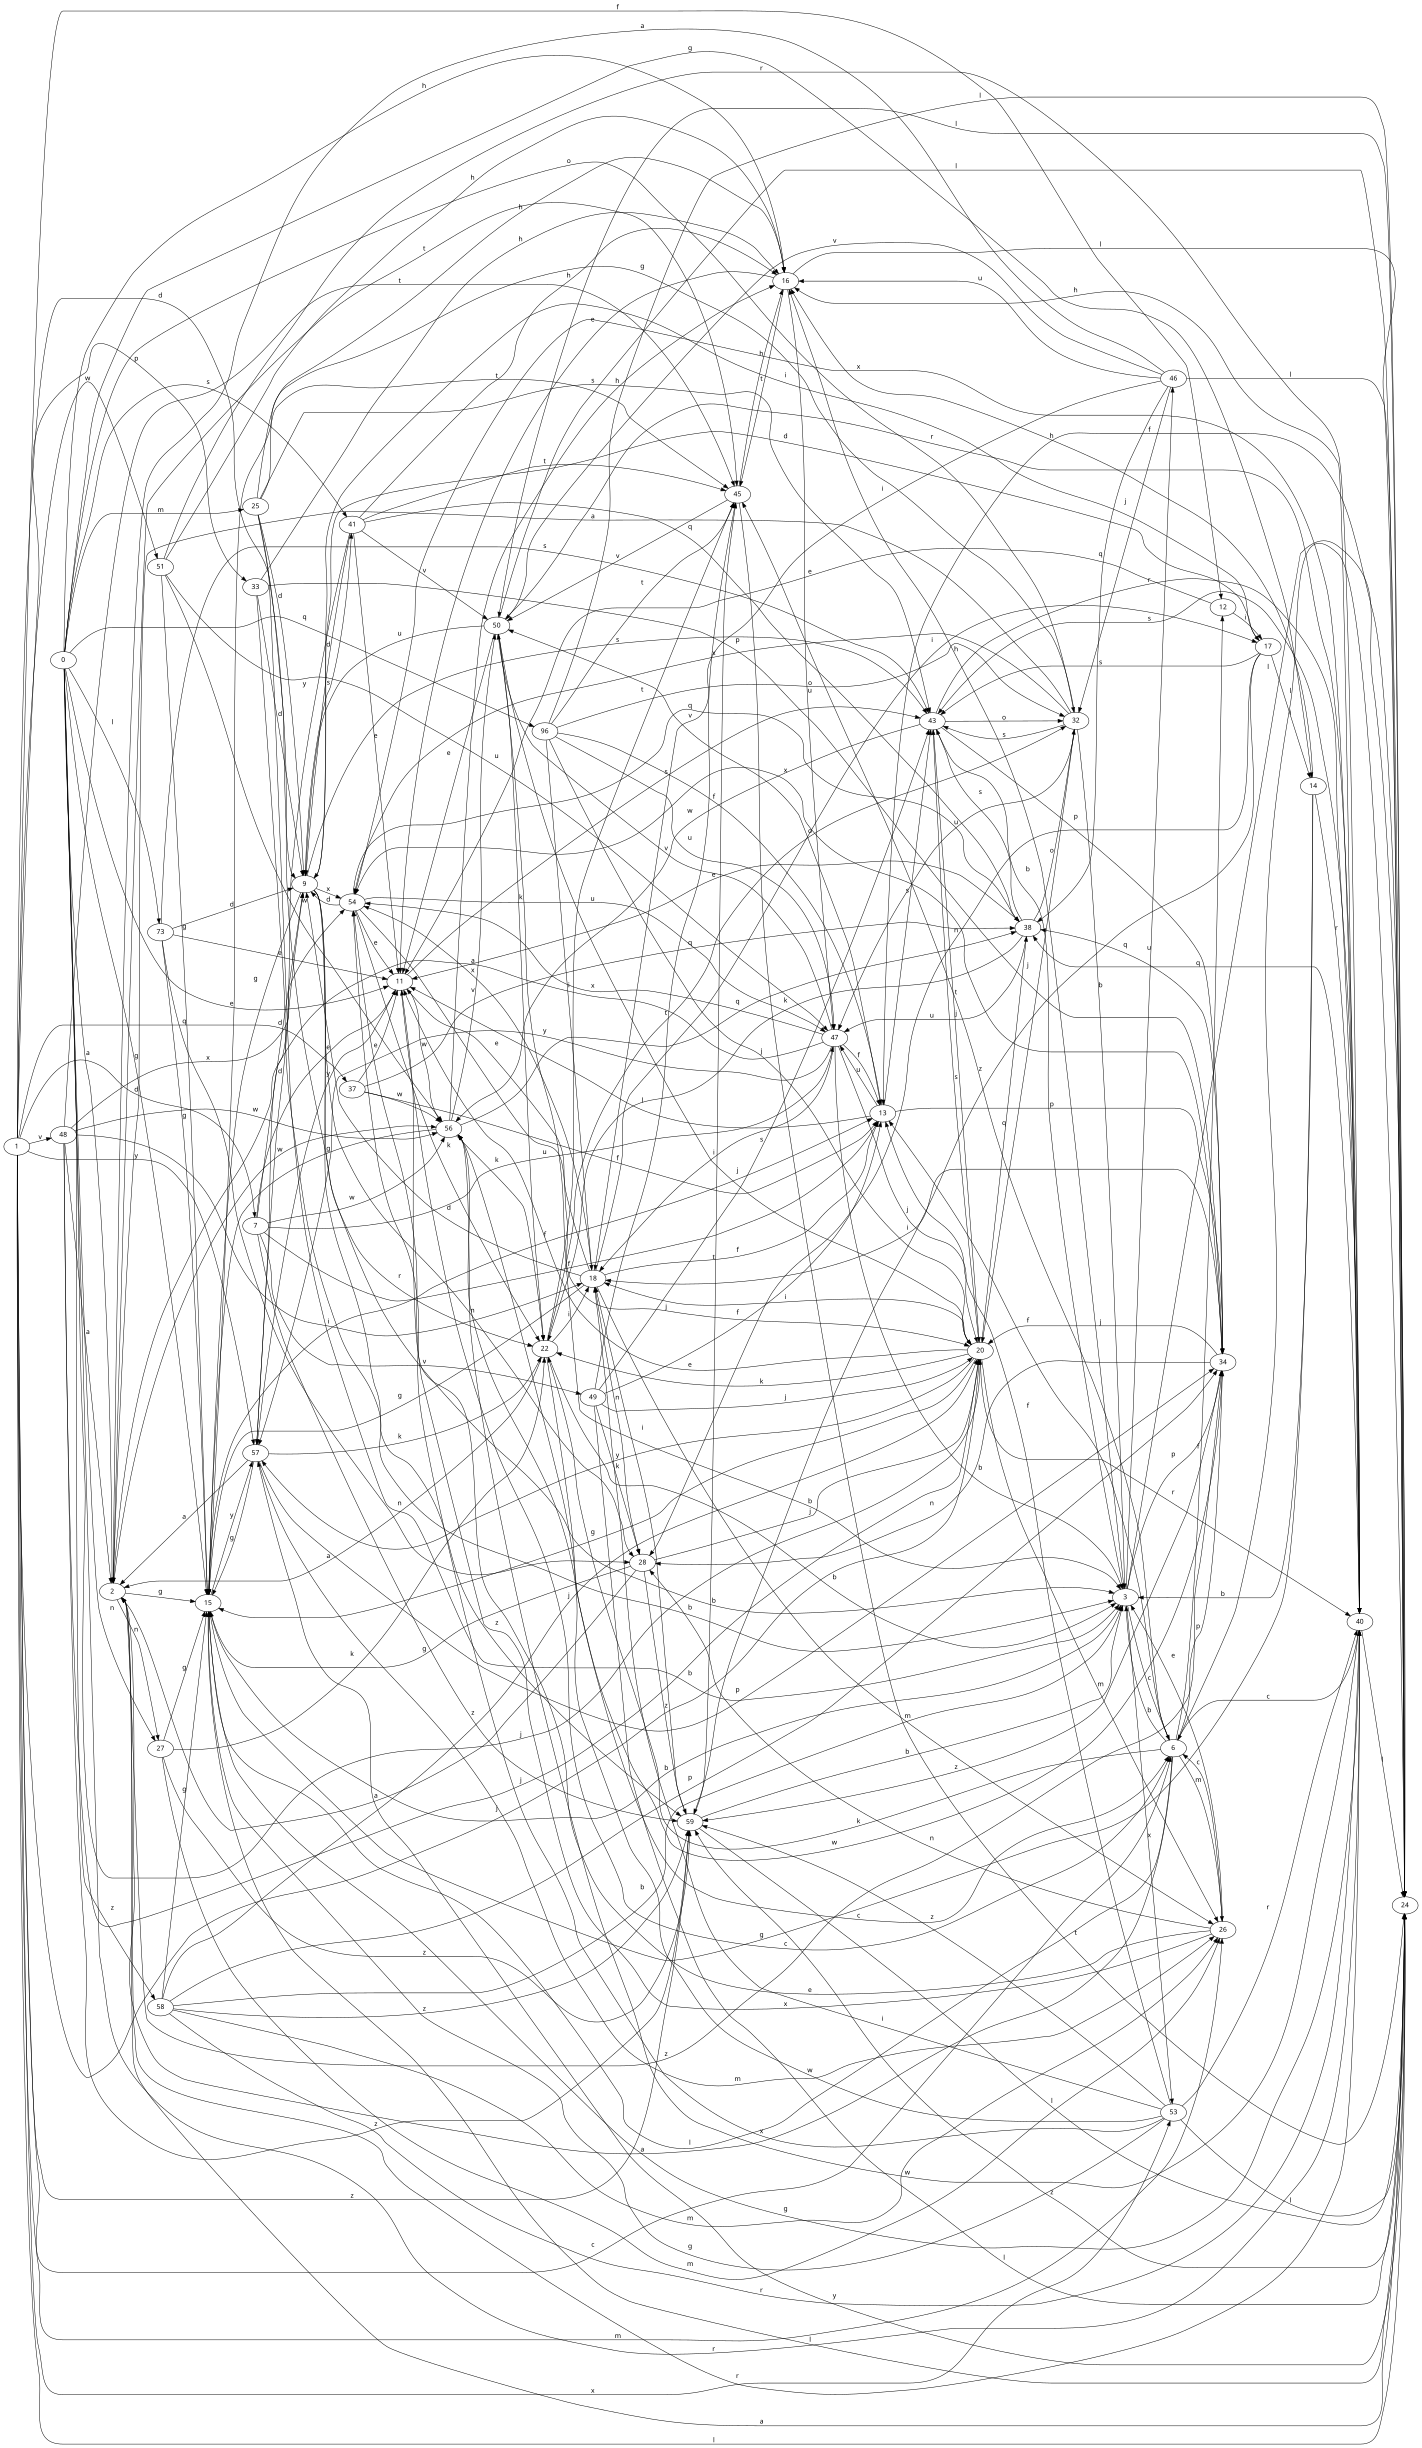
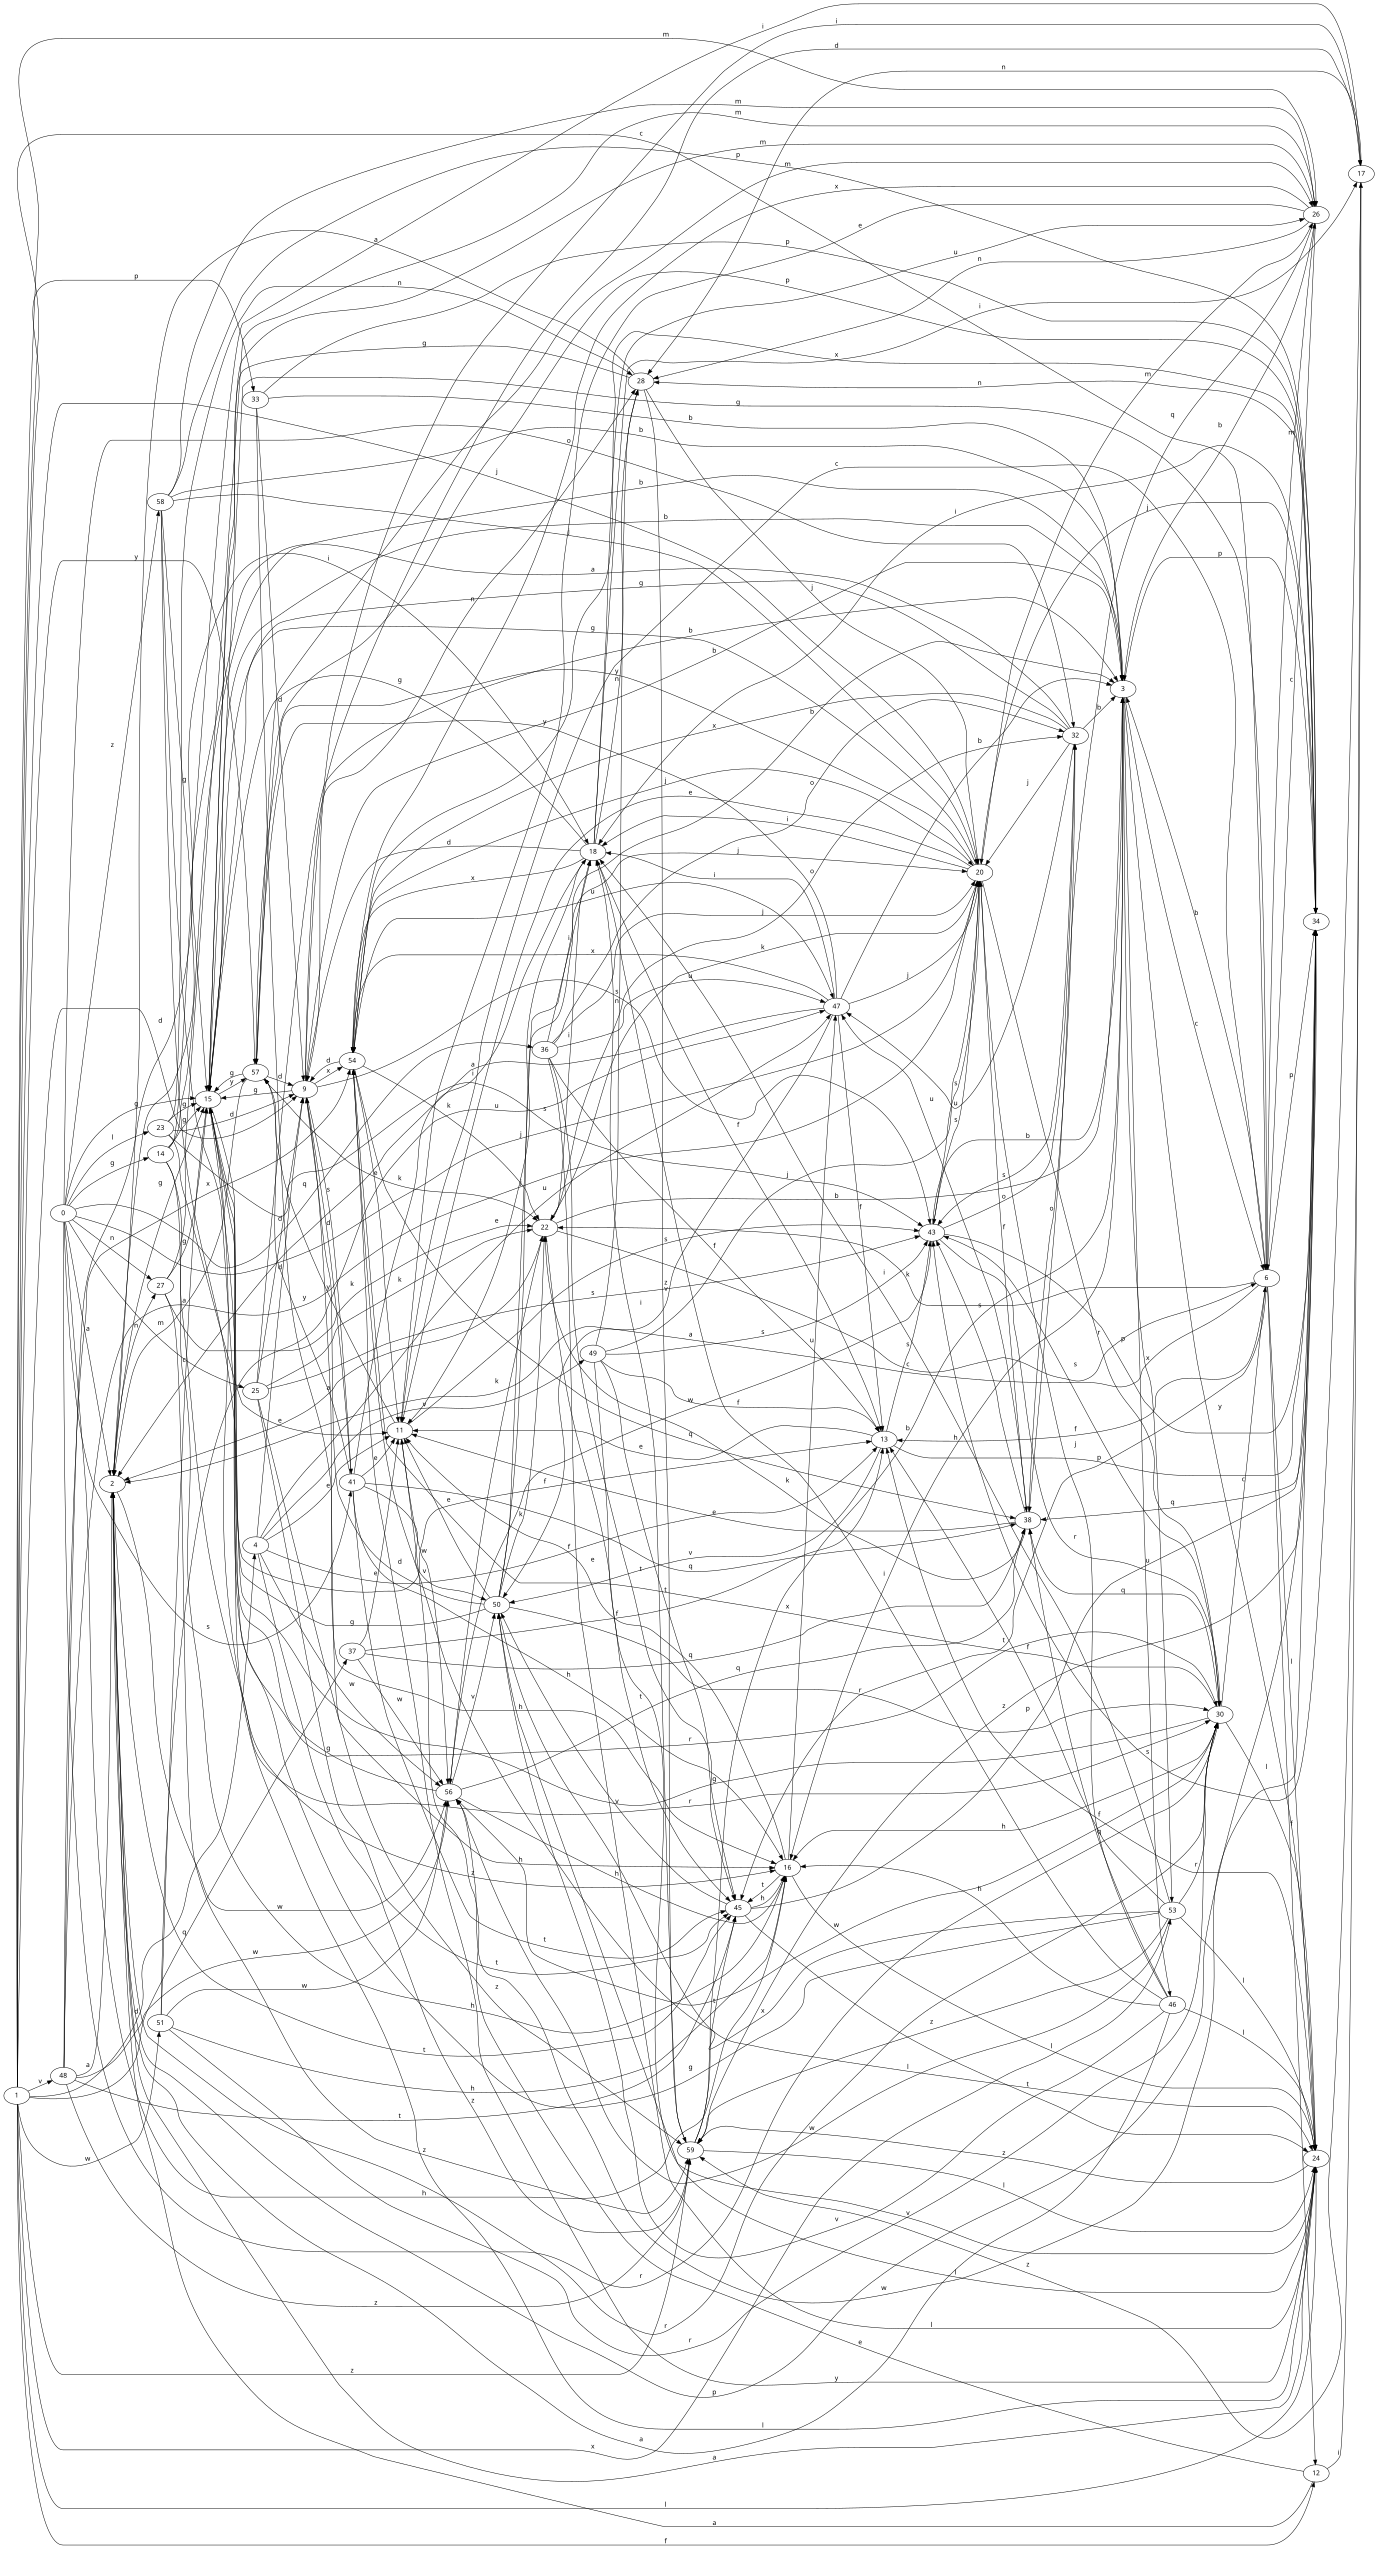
edge "24" -> "50": label "l" -> "v"
edge "46" -> "16": label "u" -> "h"
edge "15" -> "26": added, label "m"
edge "46" -> "32": now "46" -> "20"
edge "50" -> "9": label "u" -> "d"
edge "3" -> "24": label "l" -> "y"
edge "17" -> "14": reversed
node "96": label "96" -> "36"
edge "26" -> "38": added, label "q"
edge "0" -> "11": removed, label "e"
edge "51" -> "15": label "g" -> "c"
node "73": label "73" -> "23"
edge "43" -> "20": label "j" -> "s"
edge "13" -> "47": removed, label "u"
edge "13" -> "11": label "l" -> "e"
edge "20" -> "38": label "q" -> "f"
edge "41" -> "18": added, label "i"
node "7": label "7" -> "4"
edge "25" -> "22": label "r" -> "k"
edge "49" -> "28": label "k" -> "n"
edge "45" -> "34": added, label "p"
edge "50" -> "15": added, label "g"
node "40": label "40" -> "30"
edge "26" -> "3": label "e" -> "b"
edge "18" -> "26": label "m" -> "u"
edge "58" -> "59": now "58" -> "16"
edge "2" -> "34": label "z" -> "p"
edge "6" -> "15": label "l" -> "g"
edge "24" -> "57": now "24" -> "54"
edge "12" -> "2": added, label "a"
